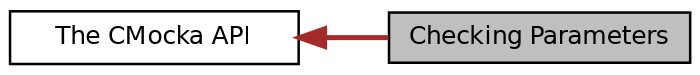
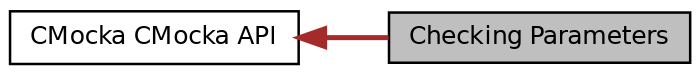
node "The CMocka API": label "The CMocka API" -> "CMocka CMocka API"
